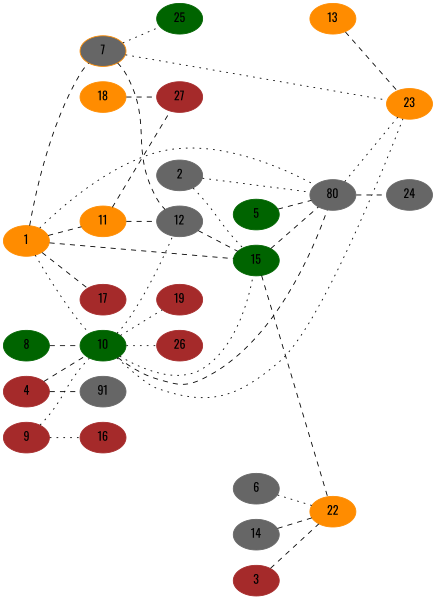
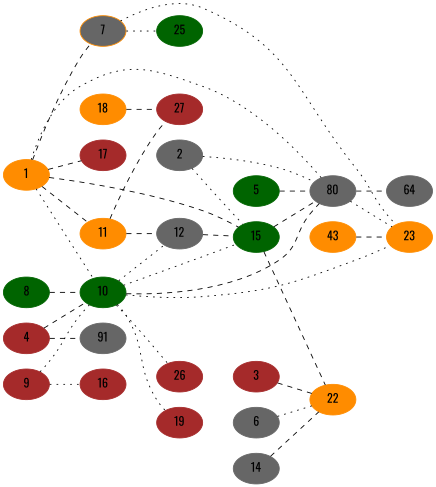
node "13": label "13" -> "43"
edge "7" -- "12": removed
node "24": label "24" -> "64"
